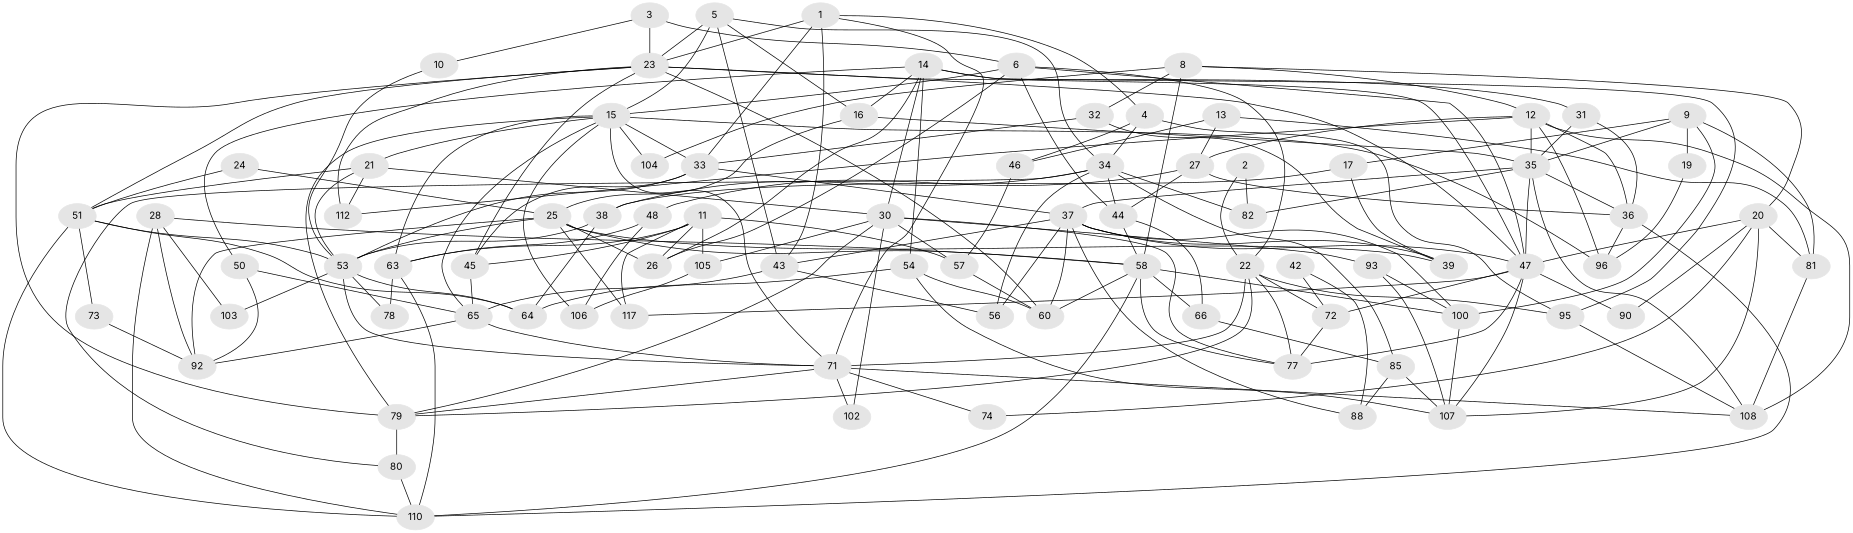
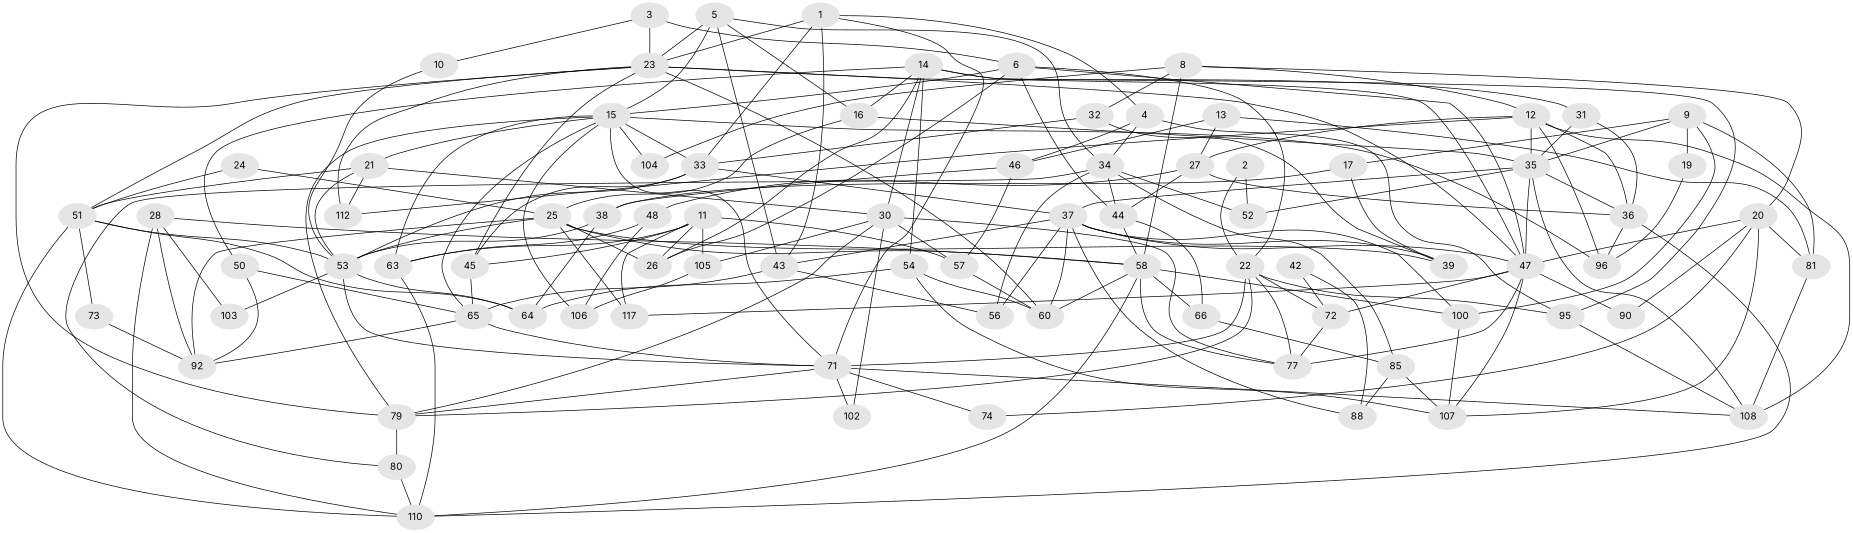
edge "34" -- "38": now "46" -- "38"
node "82": label "82" -> "52"
node "93": removed
node "78": removed
